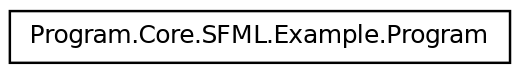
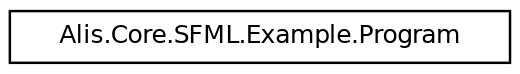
node "Program.Core.SFML.Example.Program": label "Program.Core.SFML.Example.Program" -> "Alis.Core.SFML.Example.Program"
